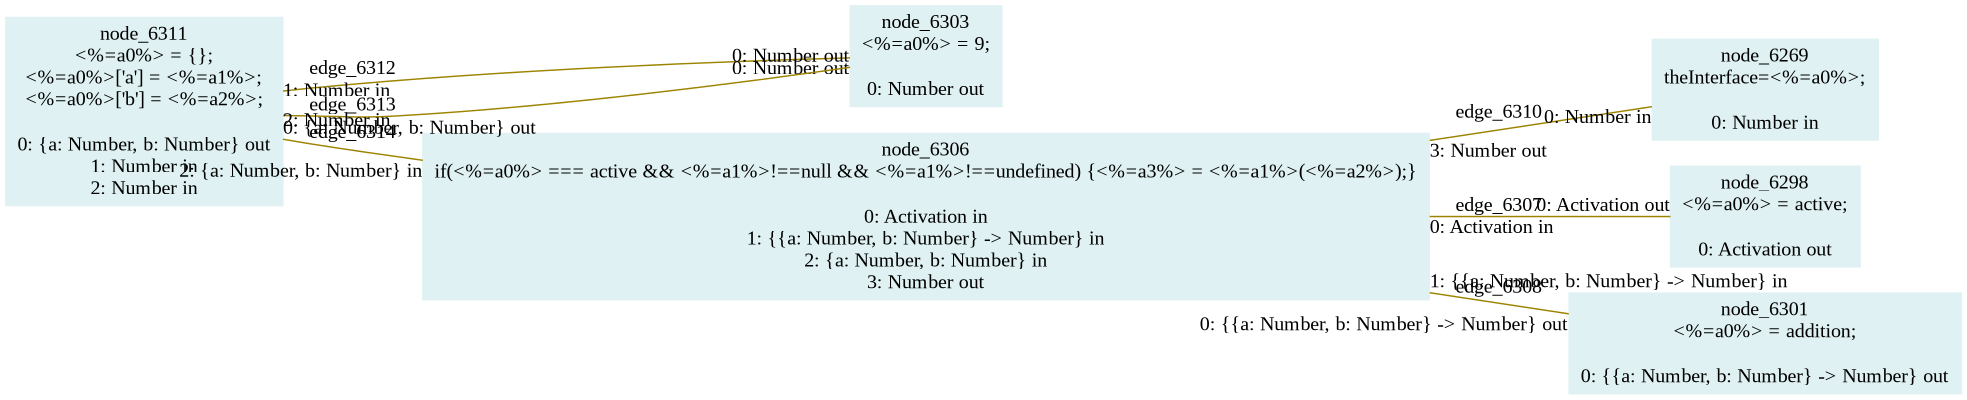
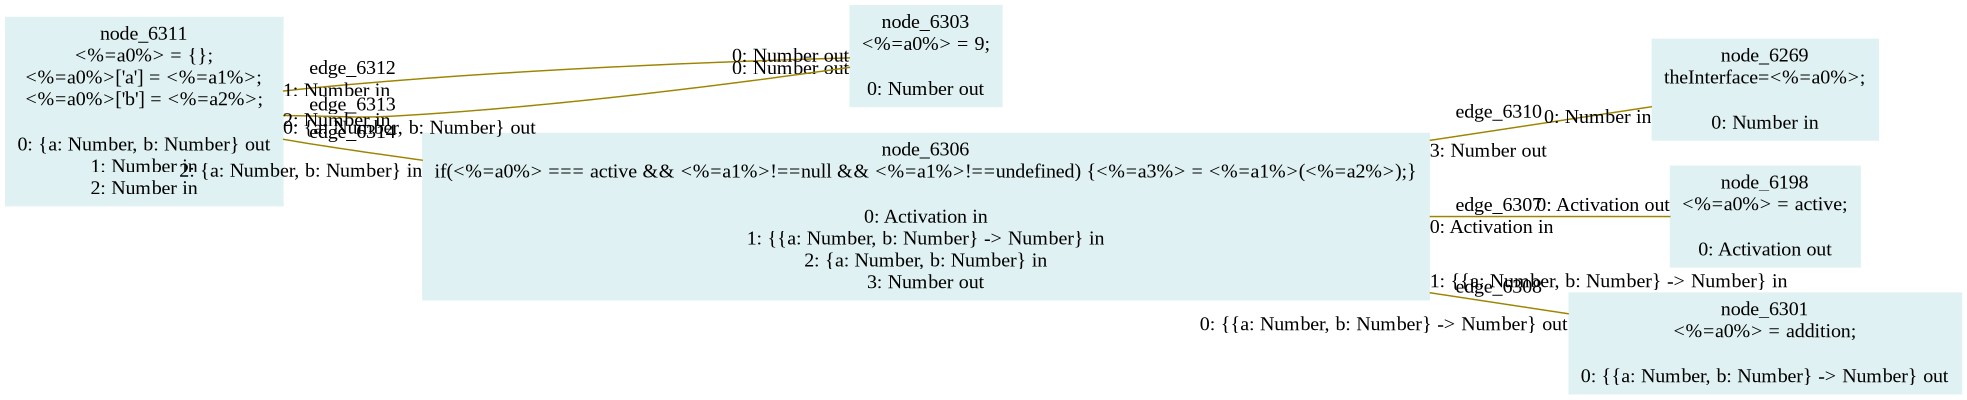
node "node_6298 <%=a0%> = active; 0: Activation out": label "node_6298 <%=a0%> = active; 0: Activation out" -> "node_6198 <%=a0%> = active; 0: Activation out"
